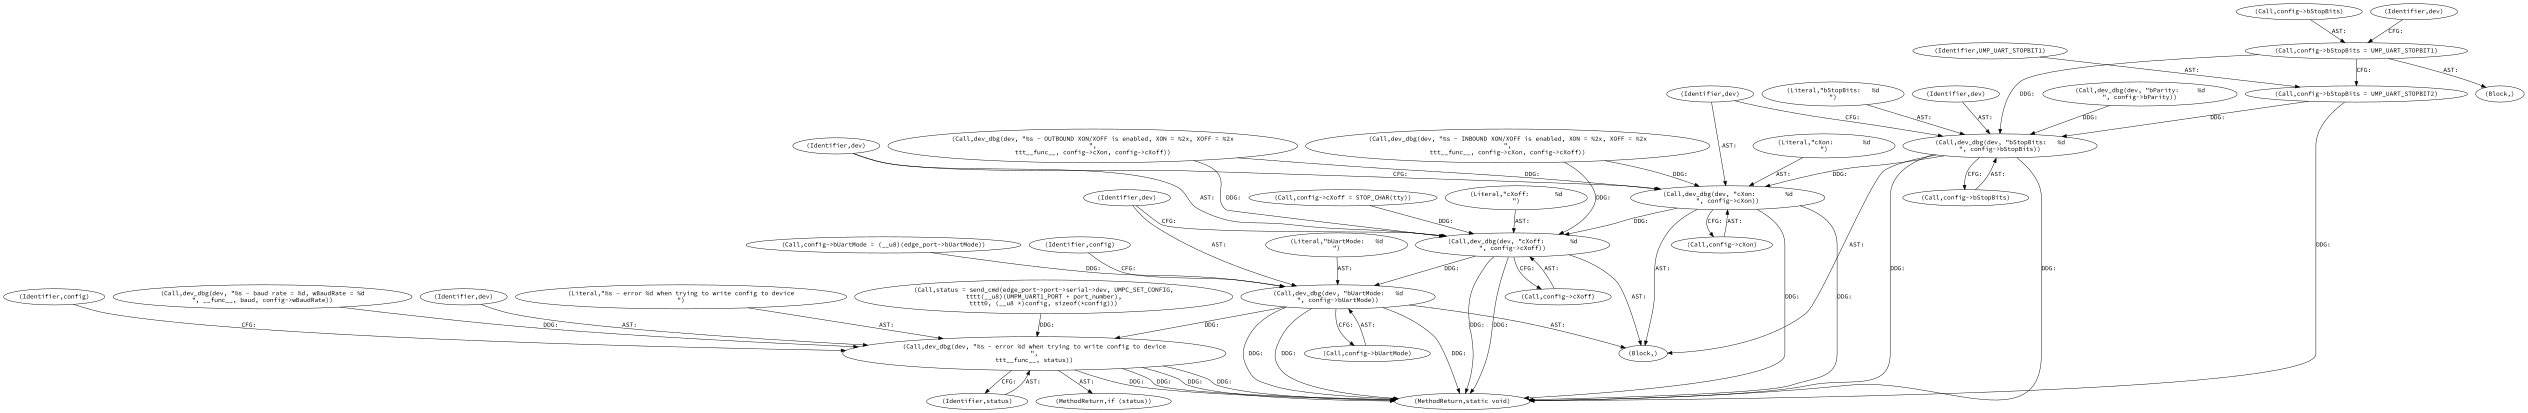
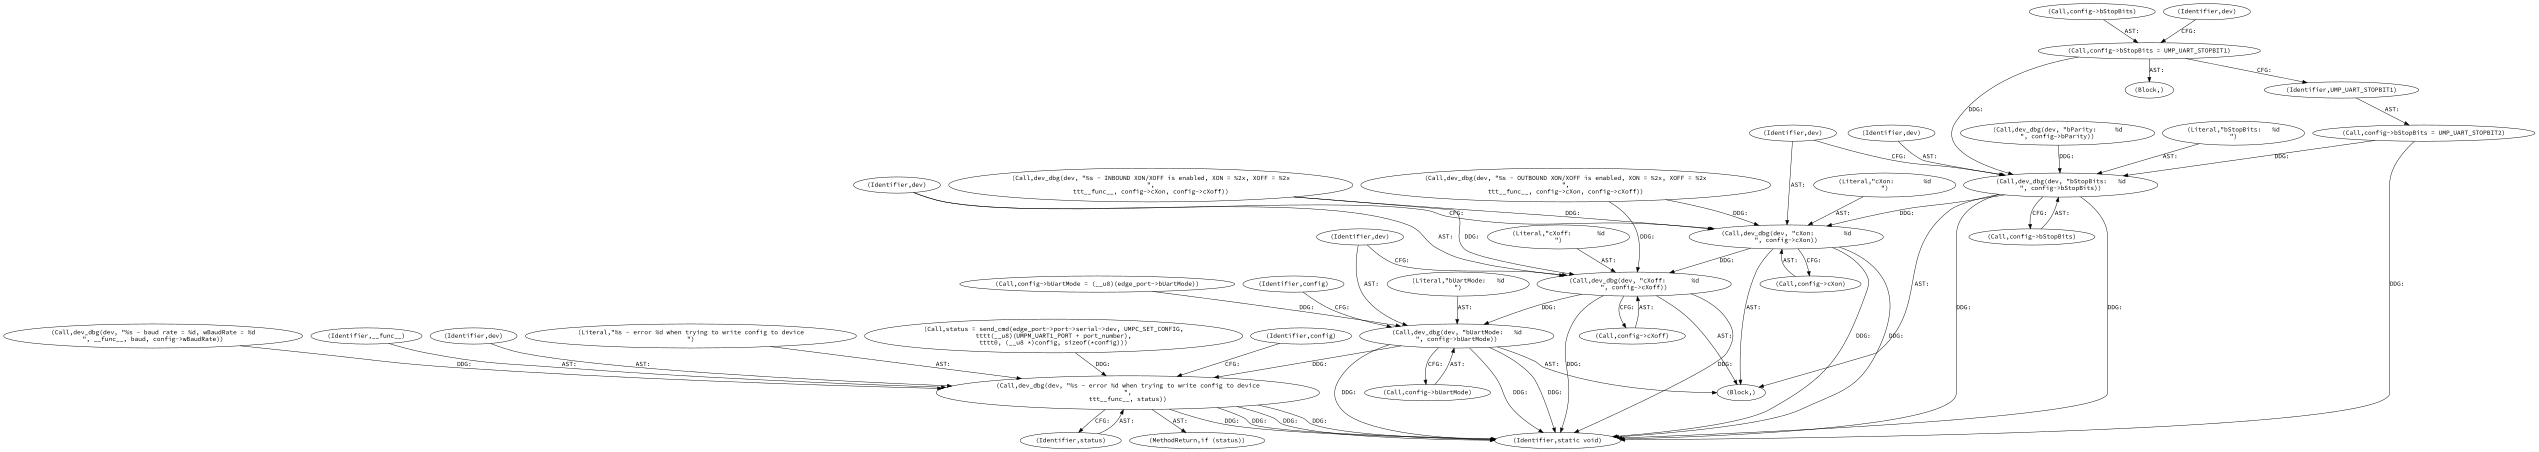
edge "(Call,config->bStopBits = UMP_UART_STOPBIT1)" -> "(Call,config->bStopBits = UMP_UART_STOPBIT2)": now "(Call,config->bStopBits = UMP_UART_STOPBIT1)" -> "(Identifier,UMP_UART_STOPBIT1)"
node "(Call,config->cXoff = STOP_CHAR(tty))": removed
node "(Identifier,__func__)": added
node "(MethodReturn,static void)": label "(MethodReturn,static void)" -> "(Identifier,static void)"
